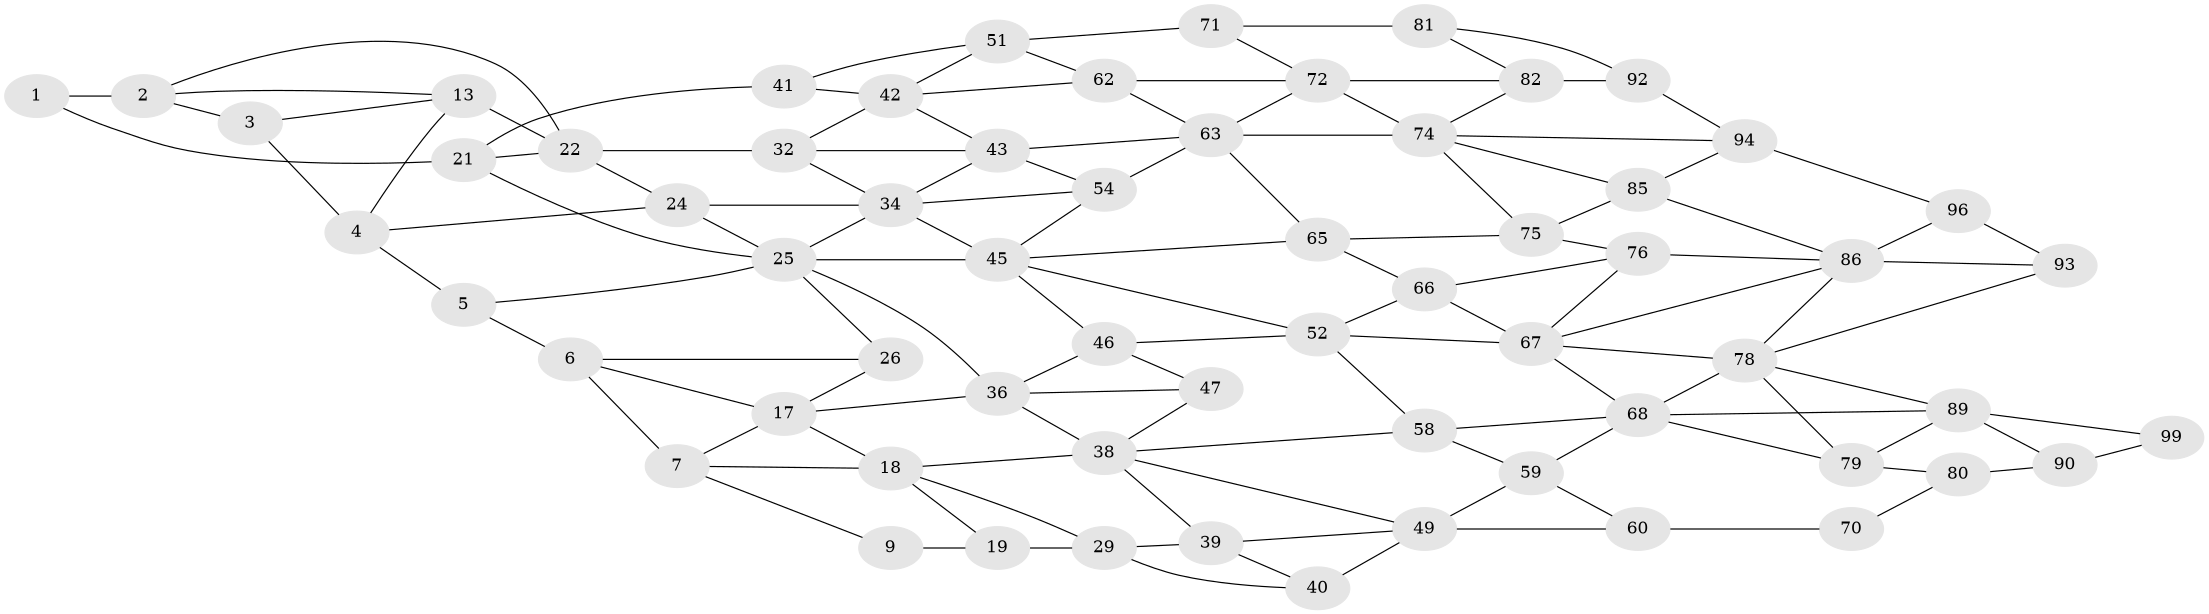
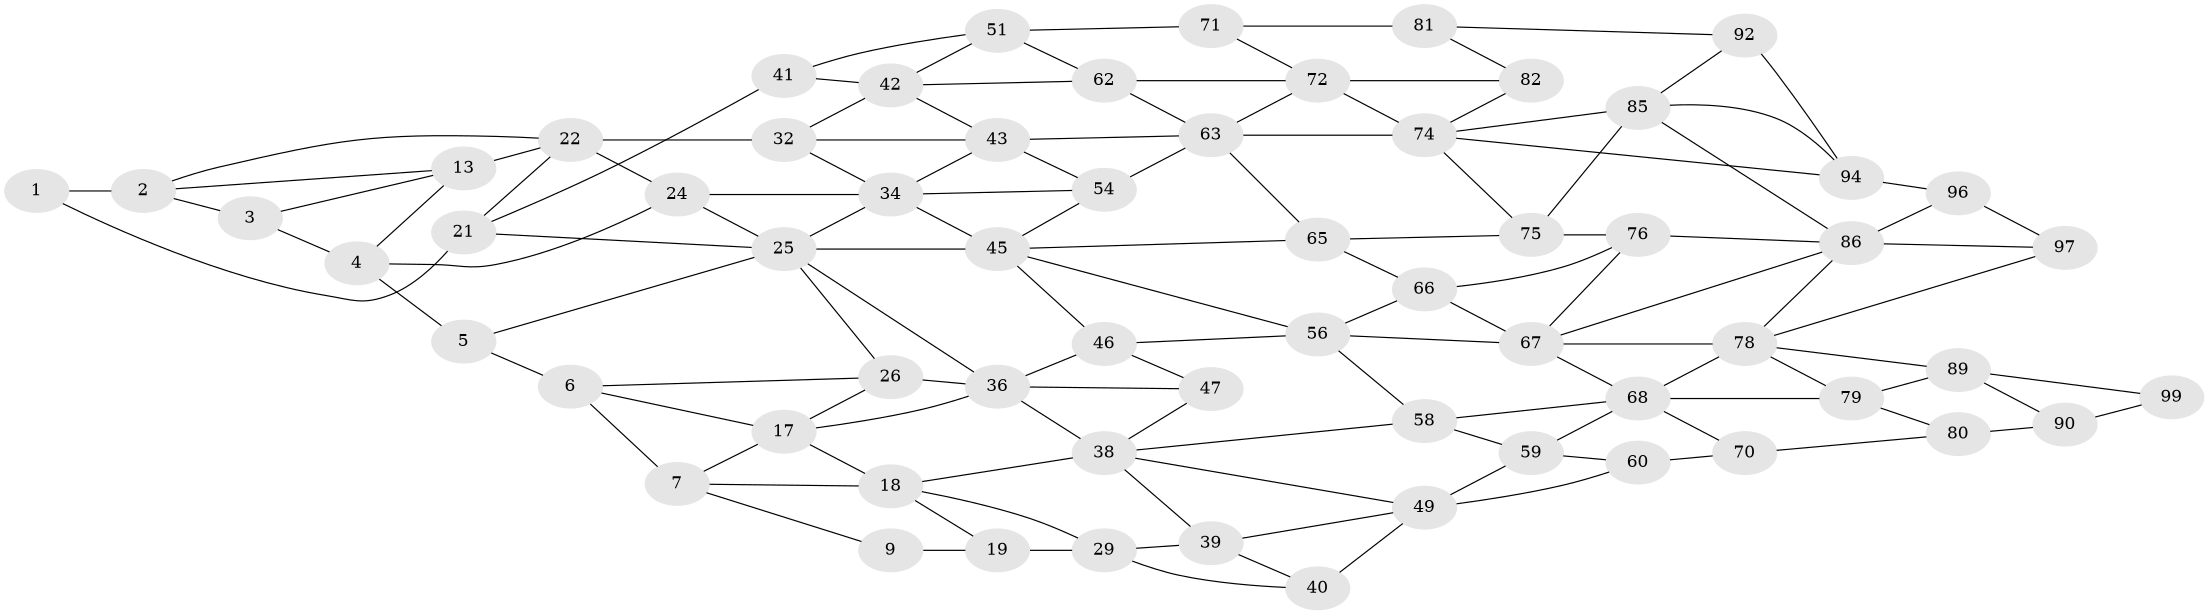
edge "82" -- "92": now "85" -- "92"
node "93": label "93" -> "97"
node "52": label "52" -> "56"
edge "26" -- "36": added
edge "89" -- "68": now "70" -- "68"
